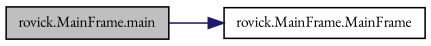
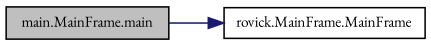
node "rovick.MainFrame.main": label "rovick.MainFrame.main" -> "main.MainFrame.main"
